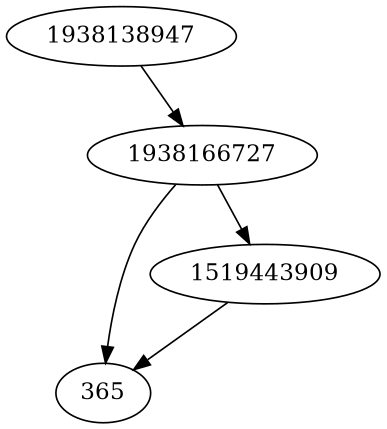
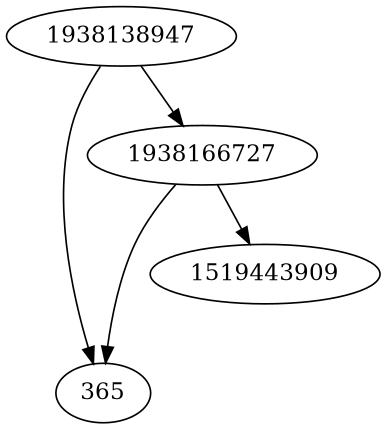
edge "1519443909" -> "365": now "1938138947" -> "365"
